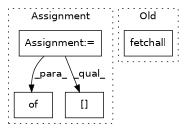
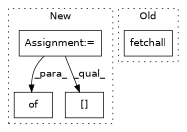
cluster "Assignment": label "Assignment" -> "New"
